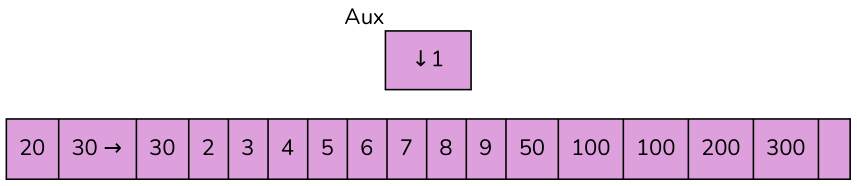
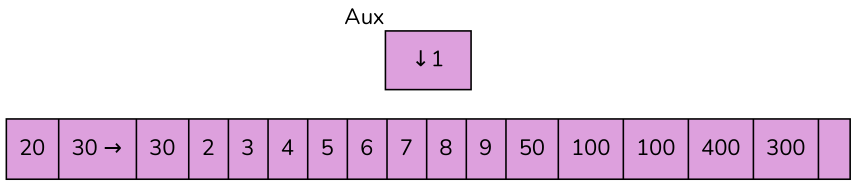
node "20": text "200" -> "400"
